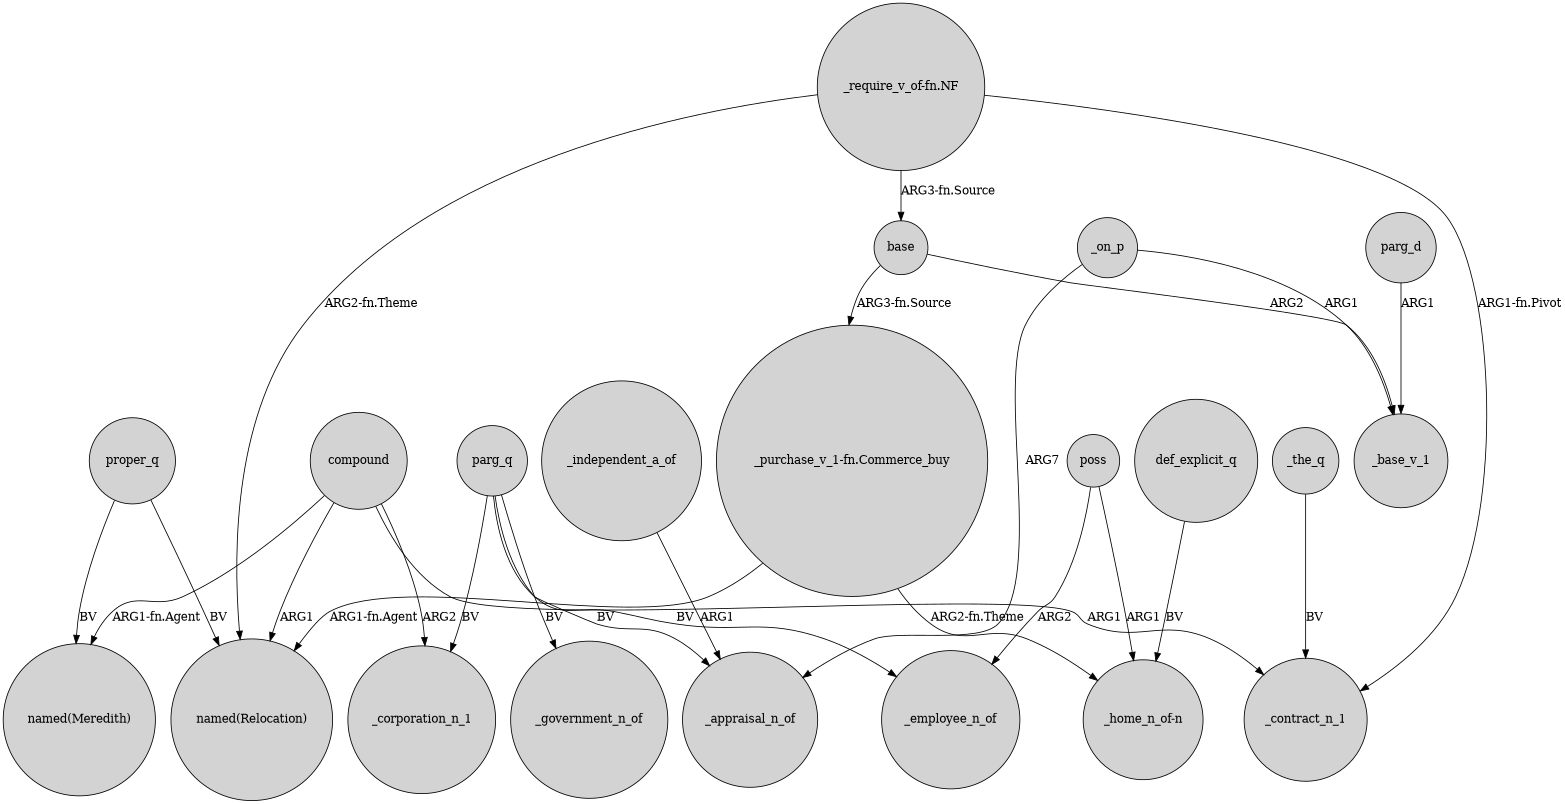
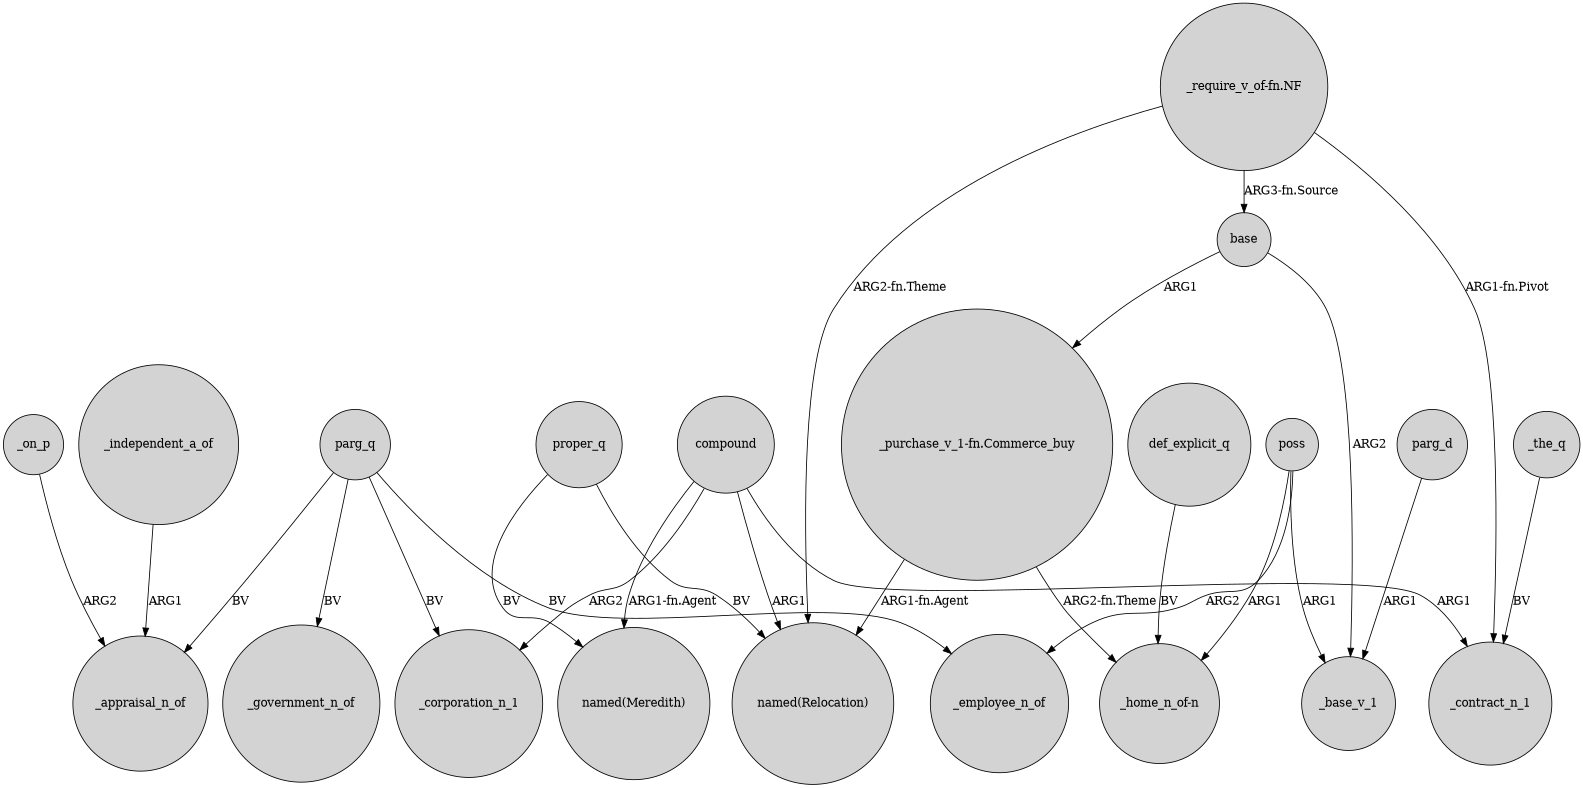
edge "_on_p" -> "_base_v_1": now "poss" -> "_base_v_1"
edge "base" -> "_purchase_v_1-fn.Commerce_buy": label "ARG3-fn.Source" -> "ARG1"
edge "_on_p" -> "_appraisal_n_of": label "ARG7" -> "ARG2"
